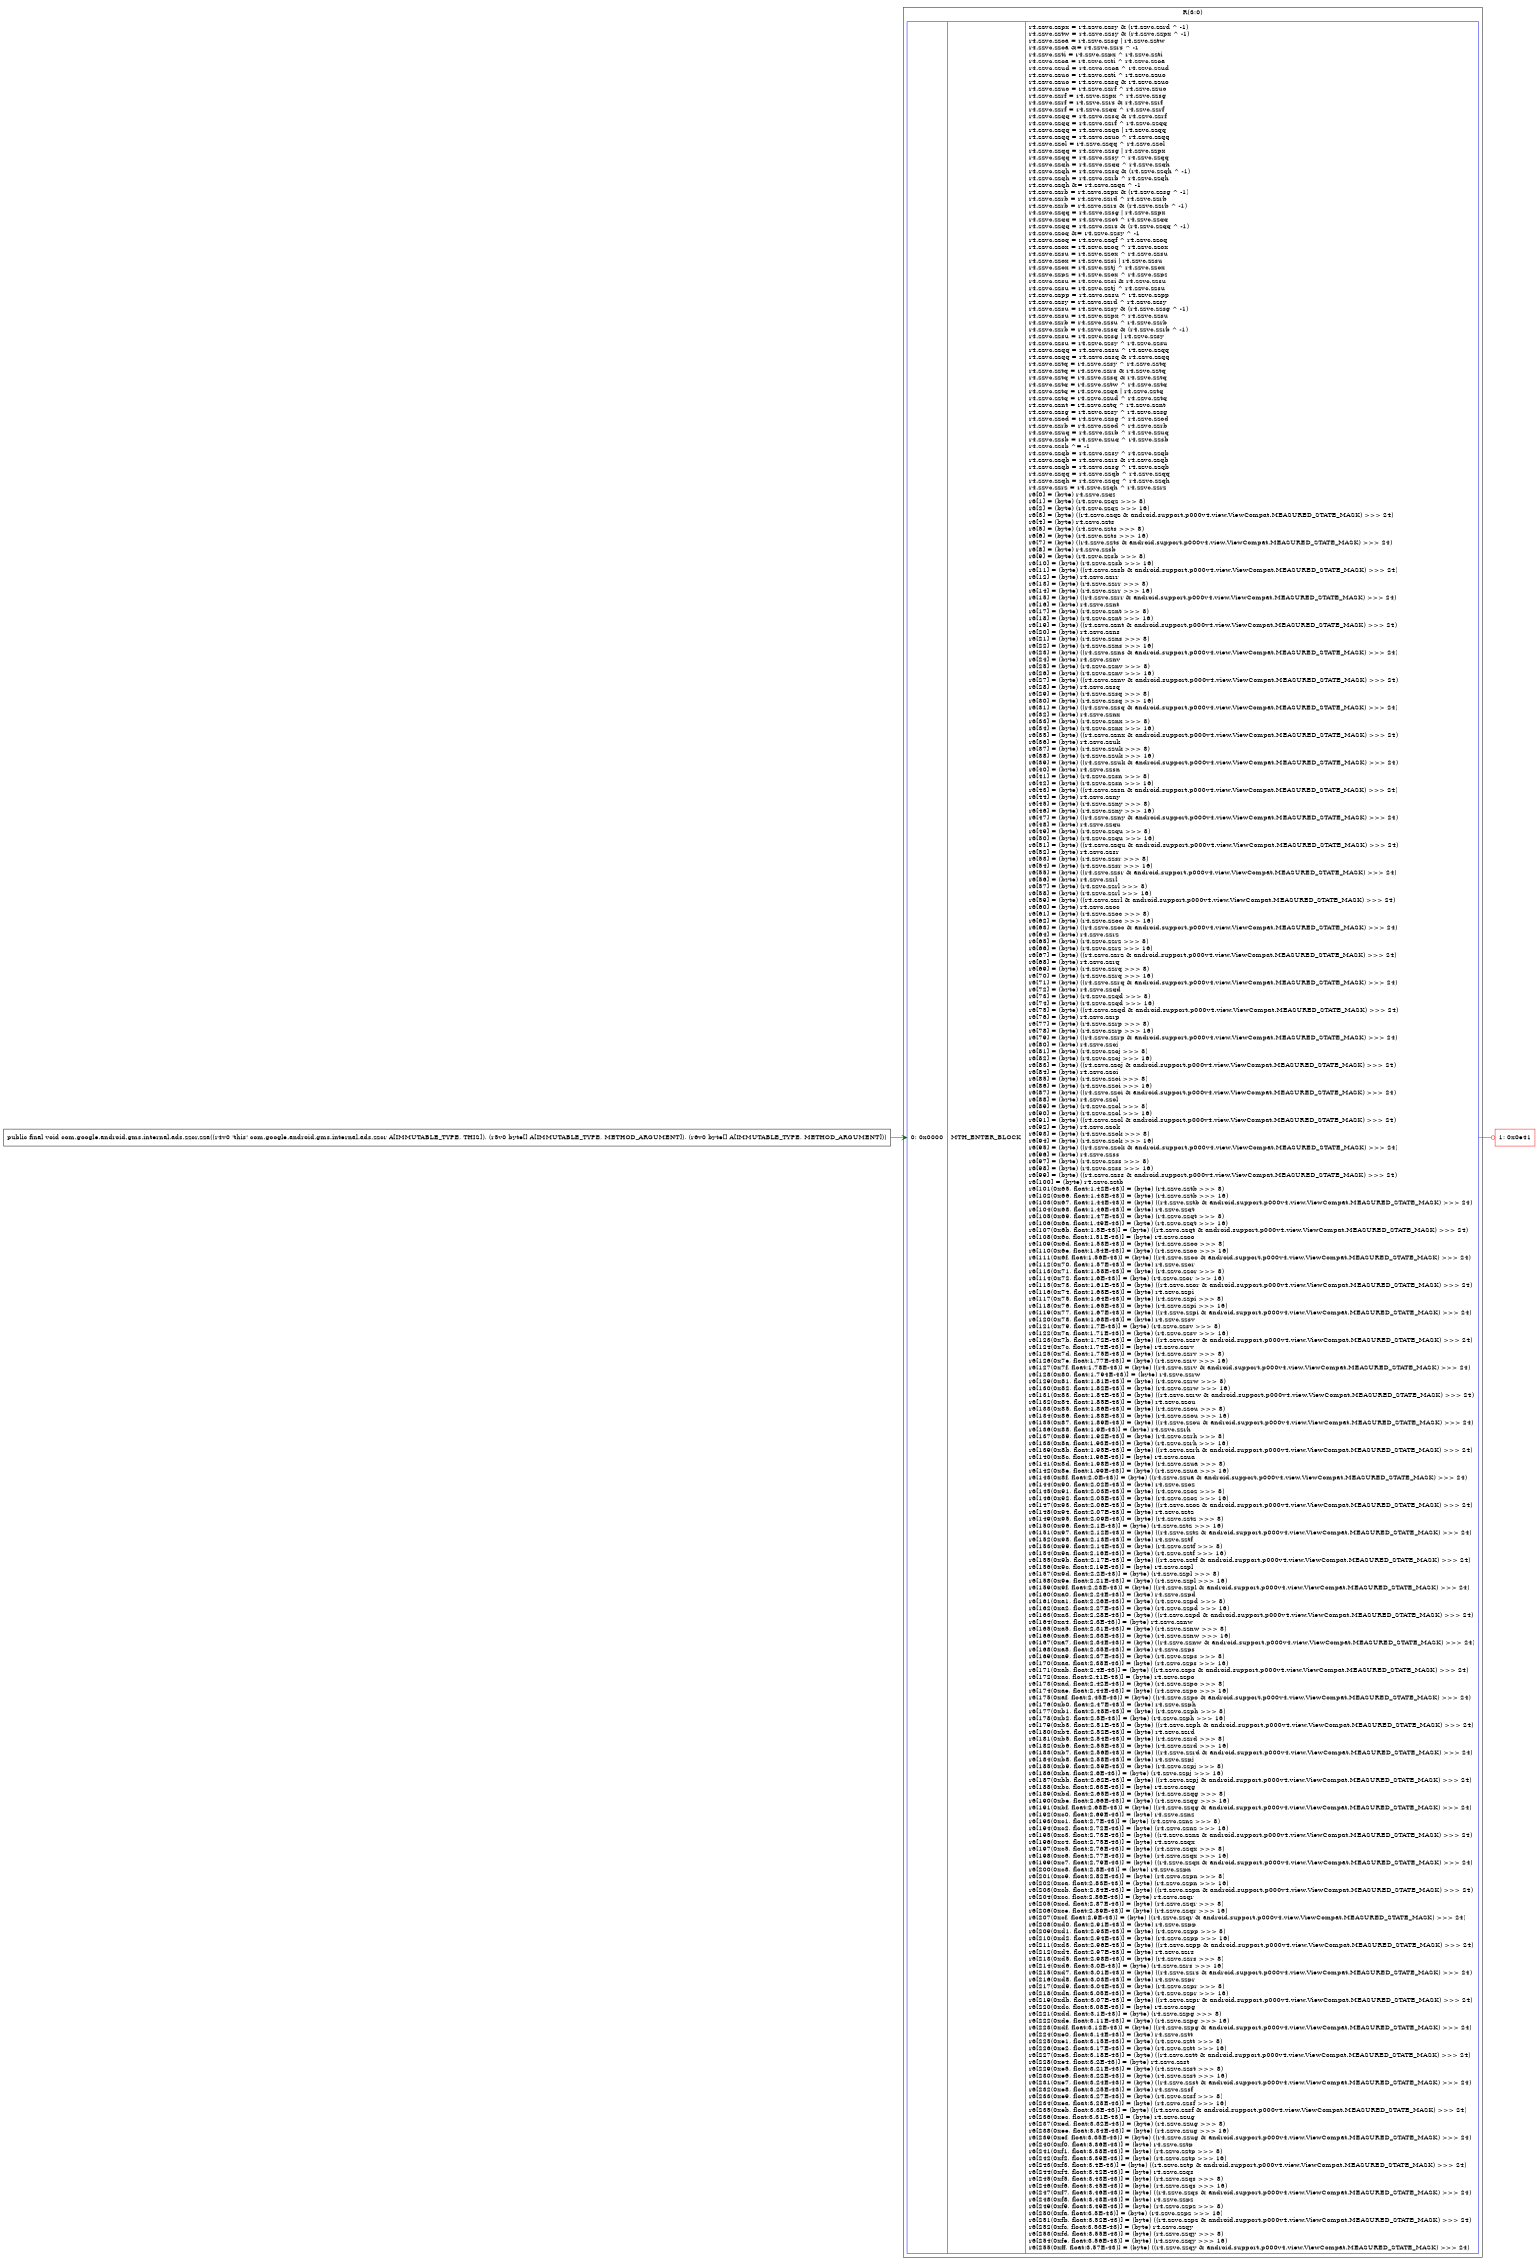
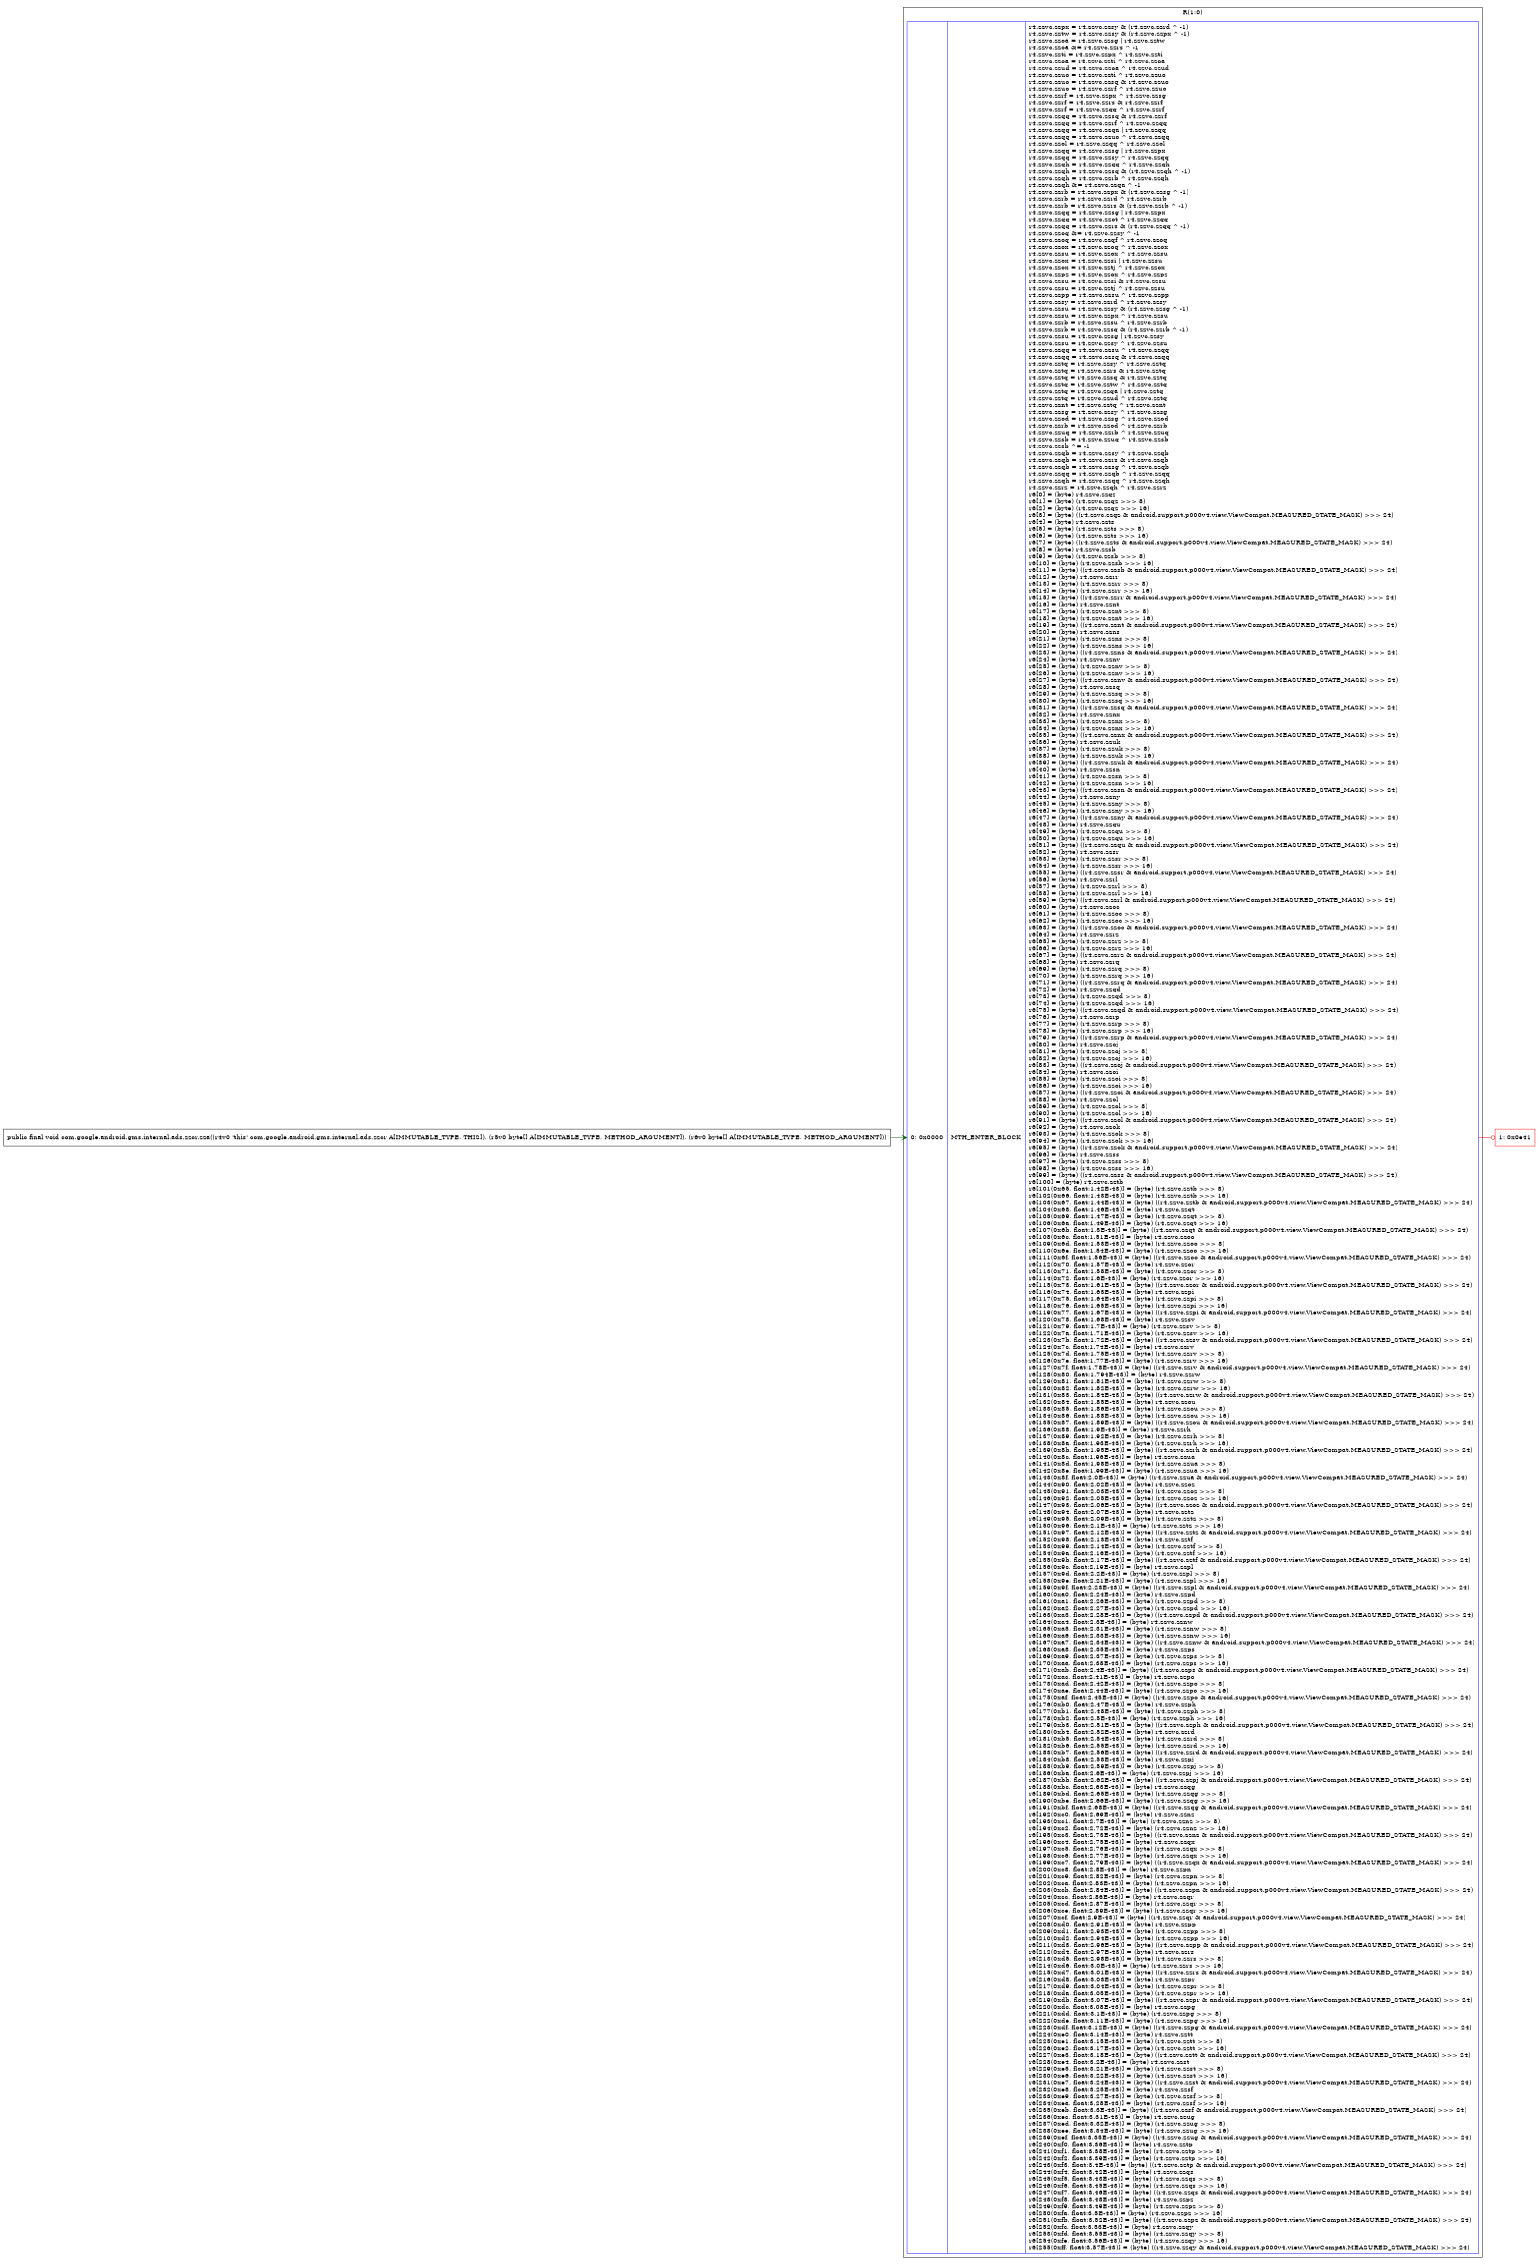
cluster "R(3:0)": label "R(3:0)" -> "R(1:0)"
